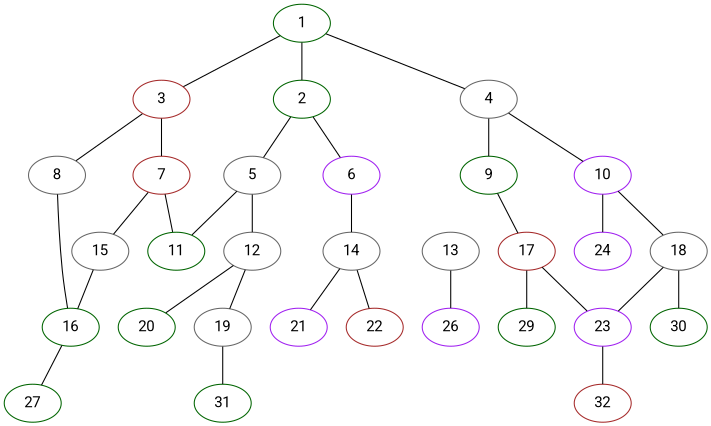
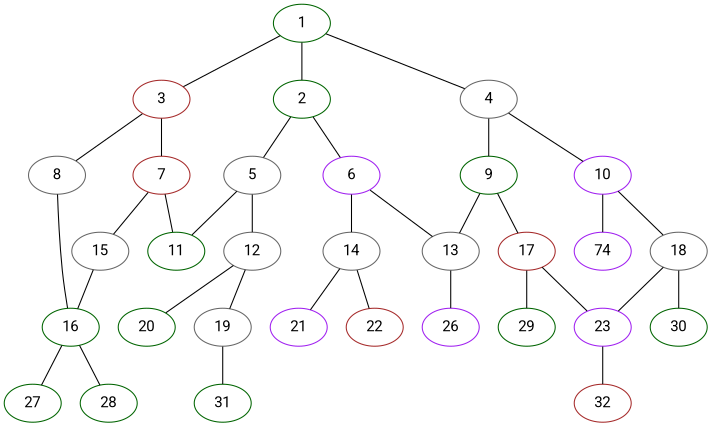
edge "6" -- "13": added
edge "9" -- "13": added
node "24": label "24" -> "74"
node "28": added
